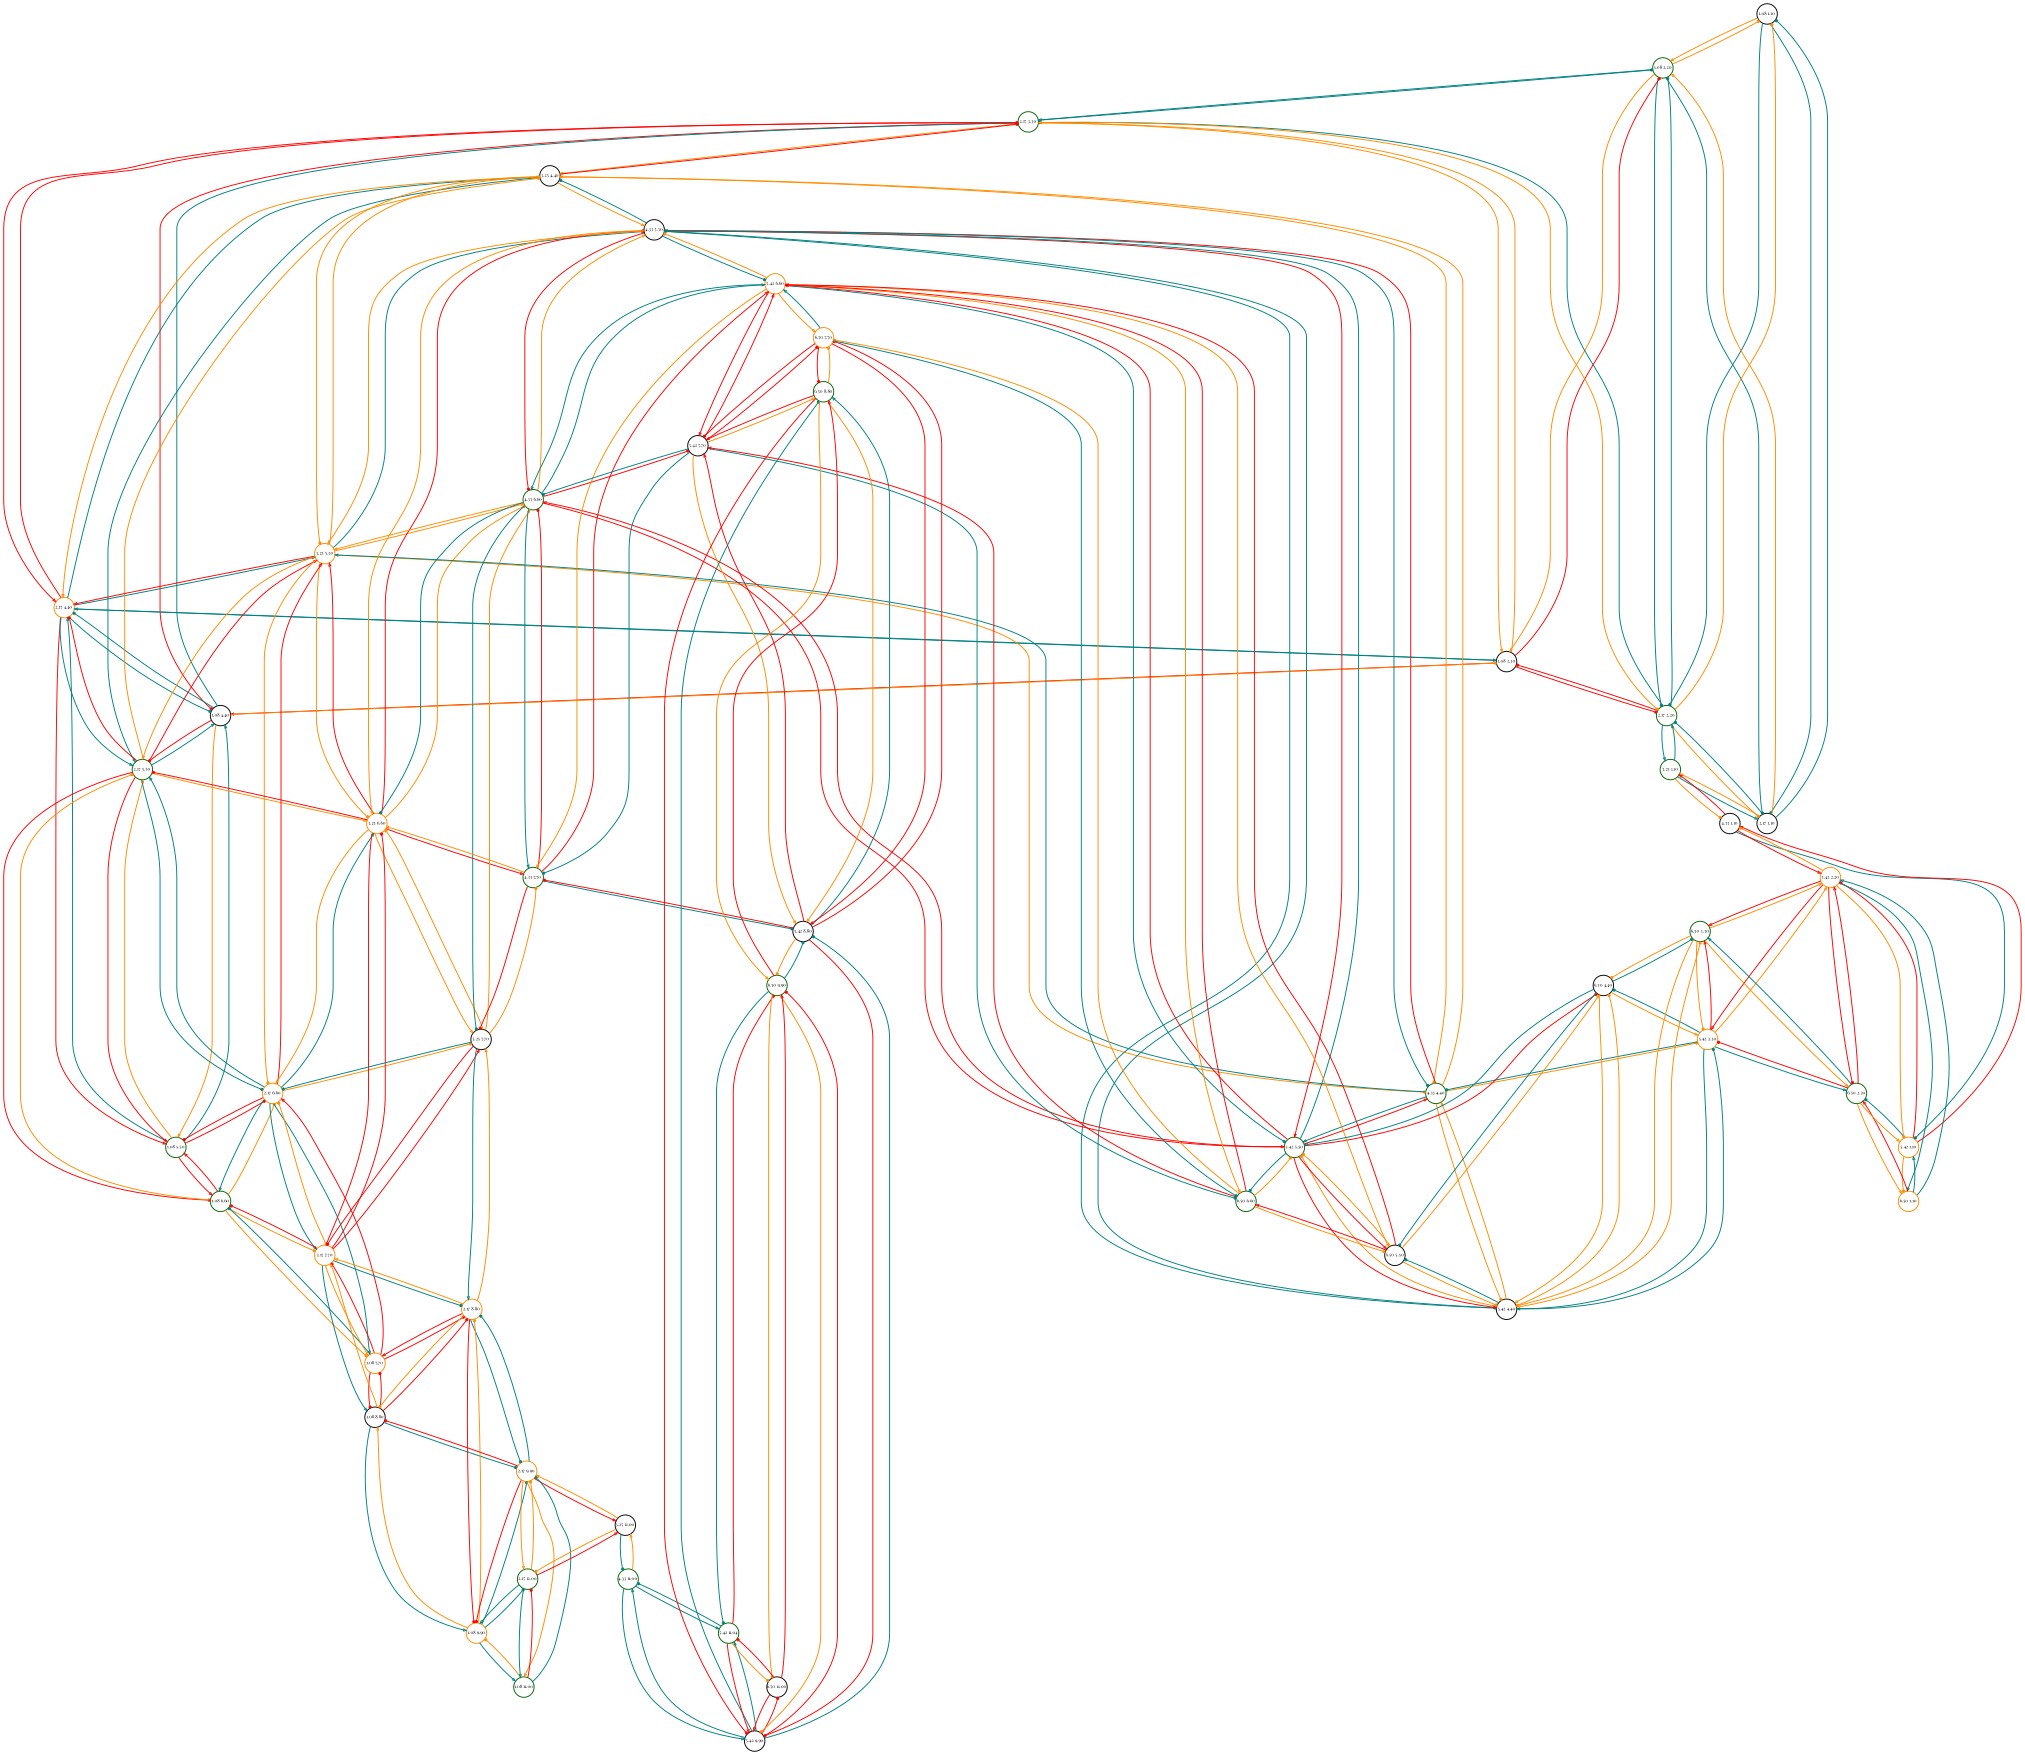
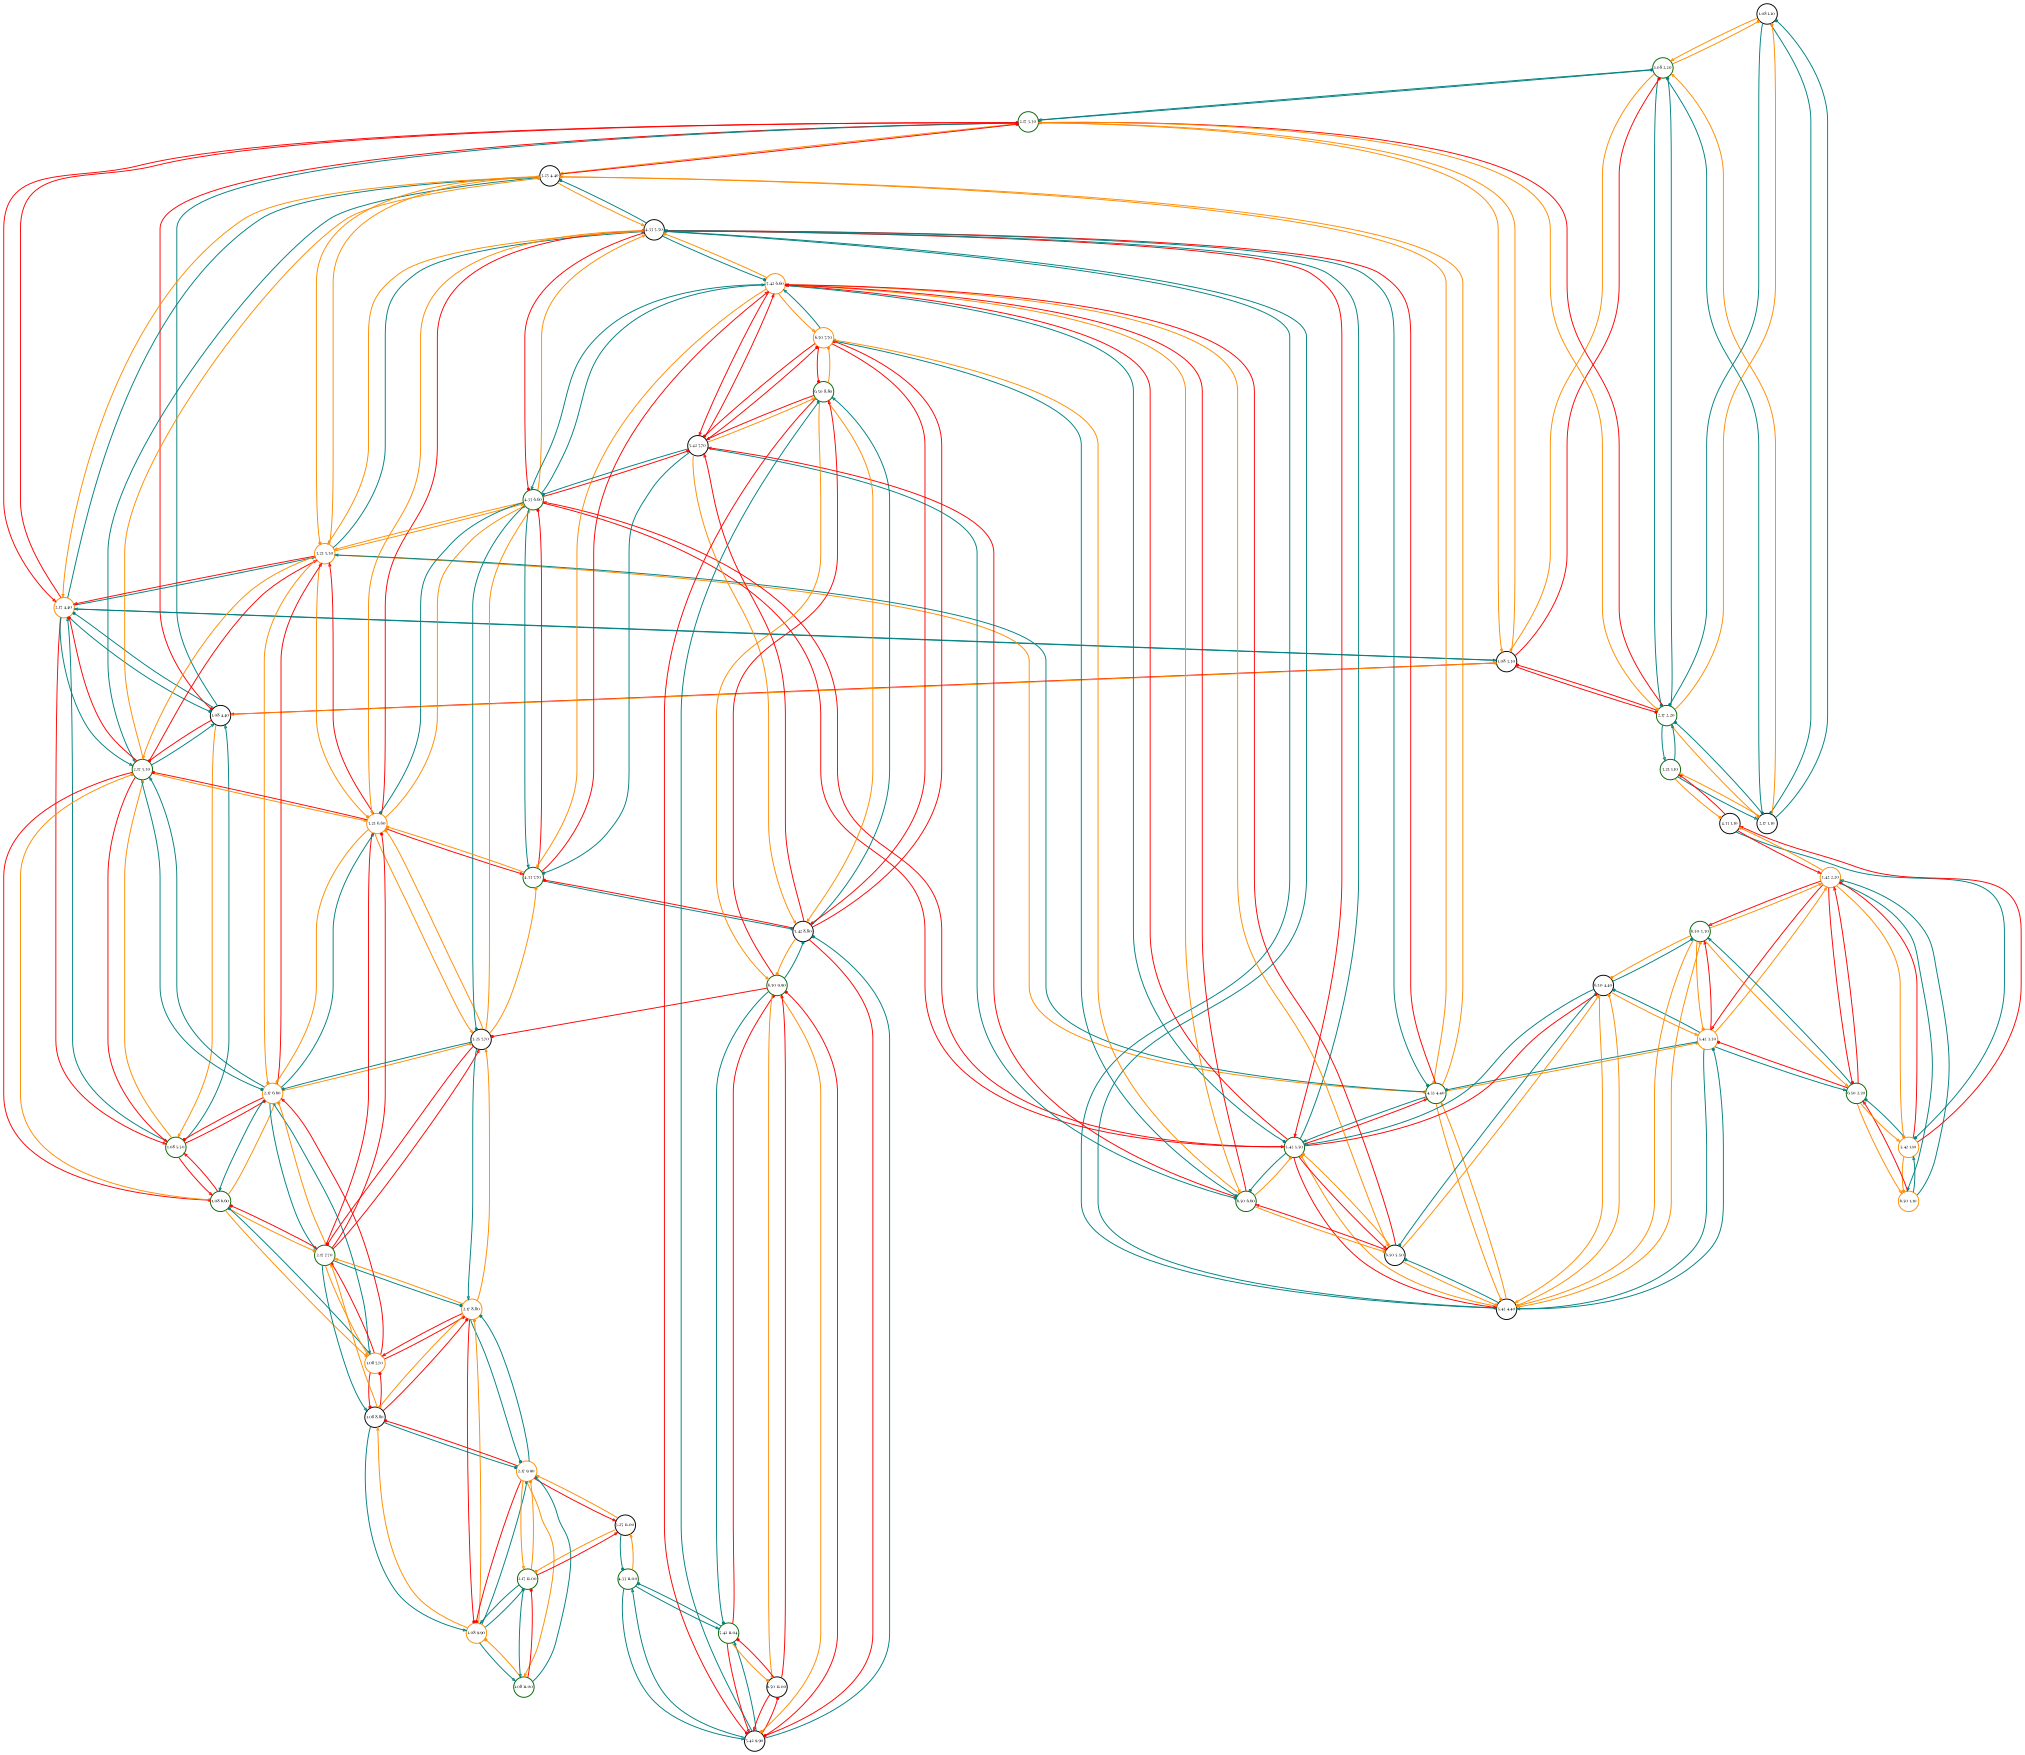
edge "2.17 2.20" -> "2.17 3.30": color teal -> red
edge "4.33 7.70" -> "3.25 7.70": now "6.50 9.90" -> "3.25 7.70"
node "2.17 7.70": color darkorange -> darkgreen
